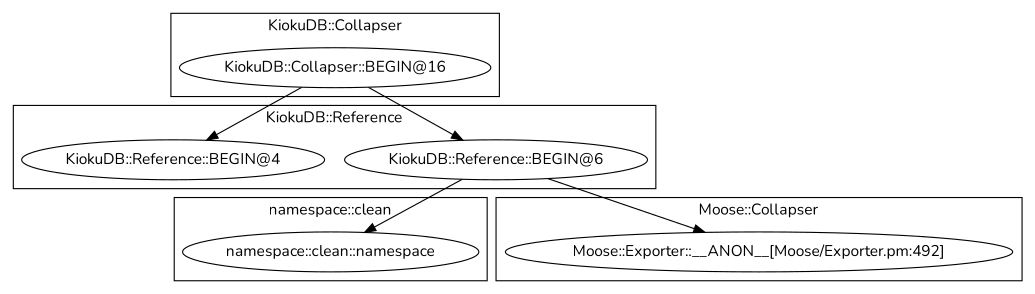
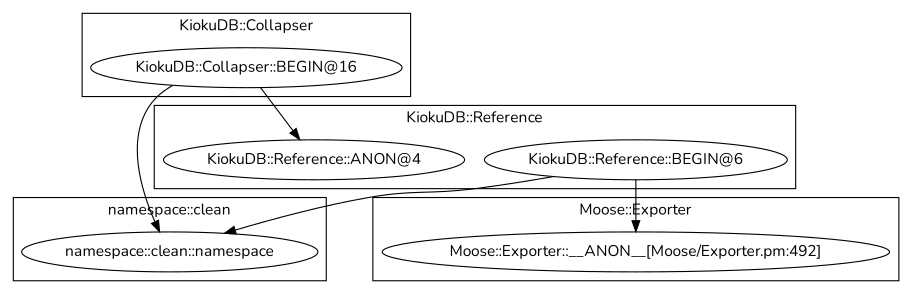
edge "KiokuDB::Collapser::BEGIN@16" -> "KiokuDB::Reference::BEGIN@6": now "KiokuDB::Collapser::BEGIN@16" -> "namespace::clean::namespace"
node "KiokuDB::Reference::BEGIN@4": label "KiokuDB::Reference::BEGIN@4" -> "KiokuDB::Reference::ANON@4"
cluster "Moose::Collapser": label "Moose::Collapser" -> "Moose::Exporter"
